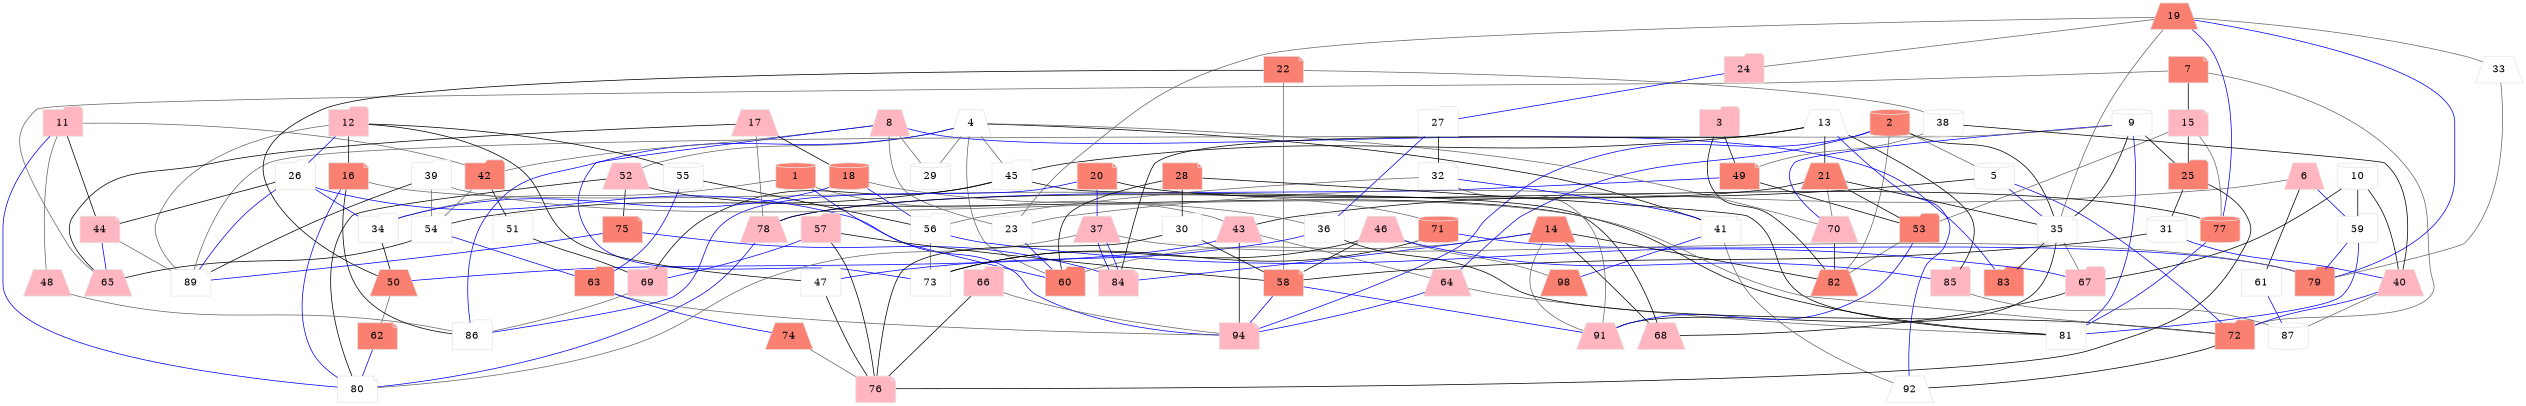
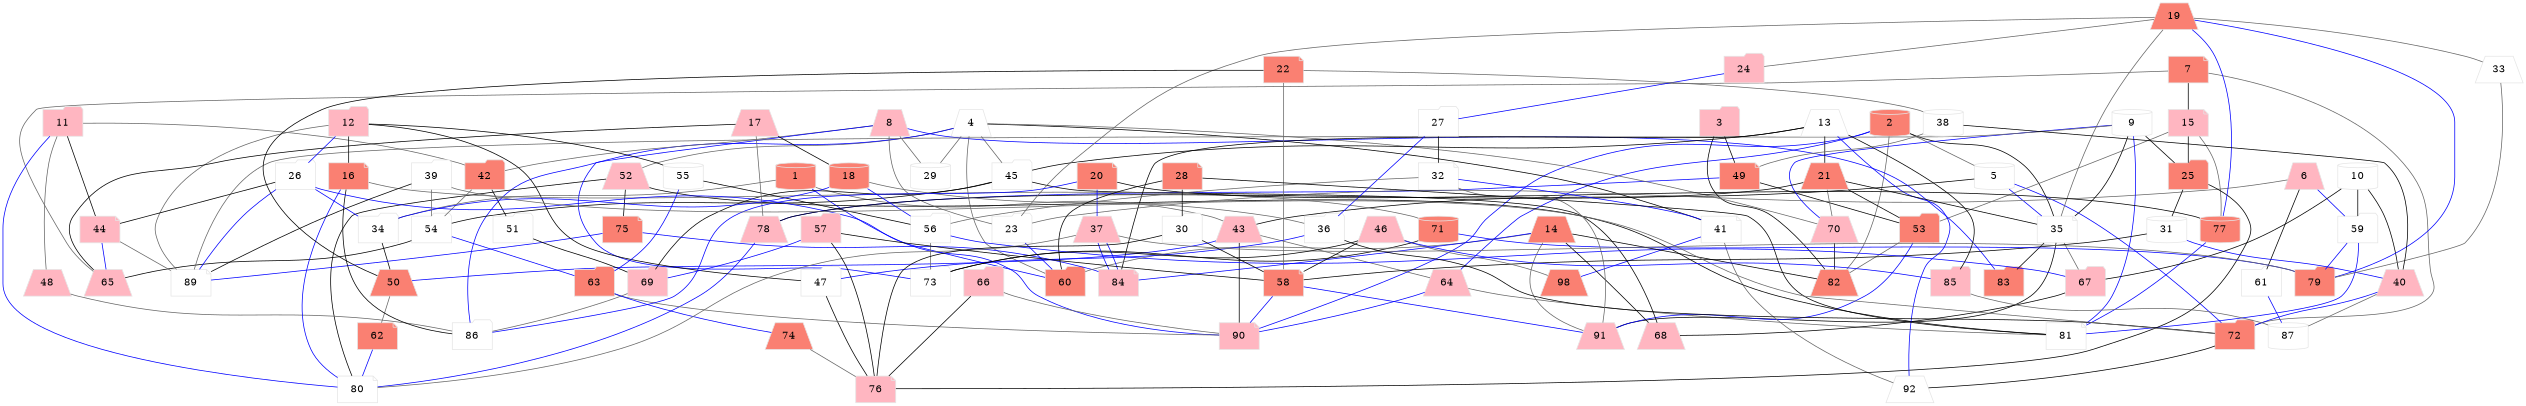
node "94": label "94" -> "90"
